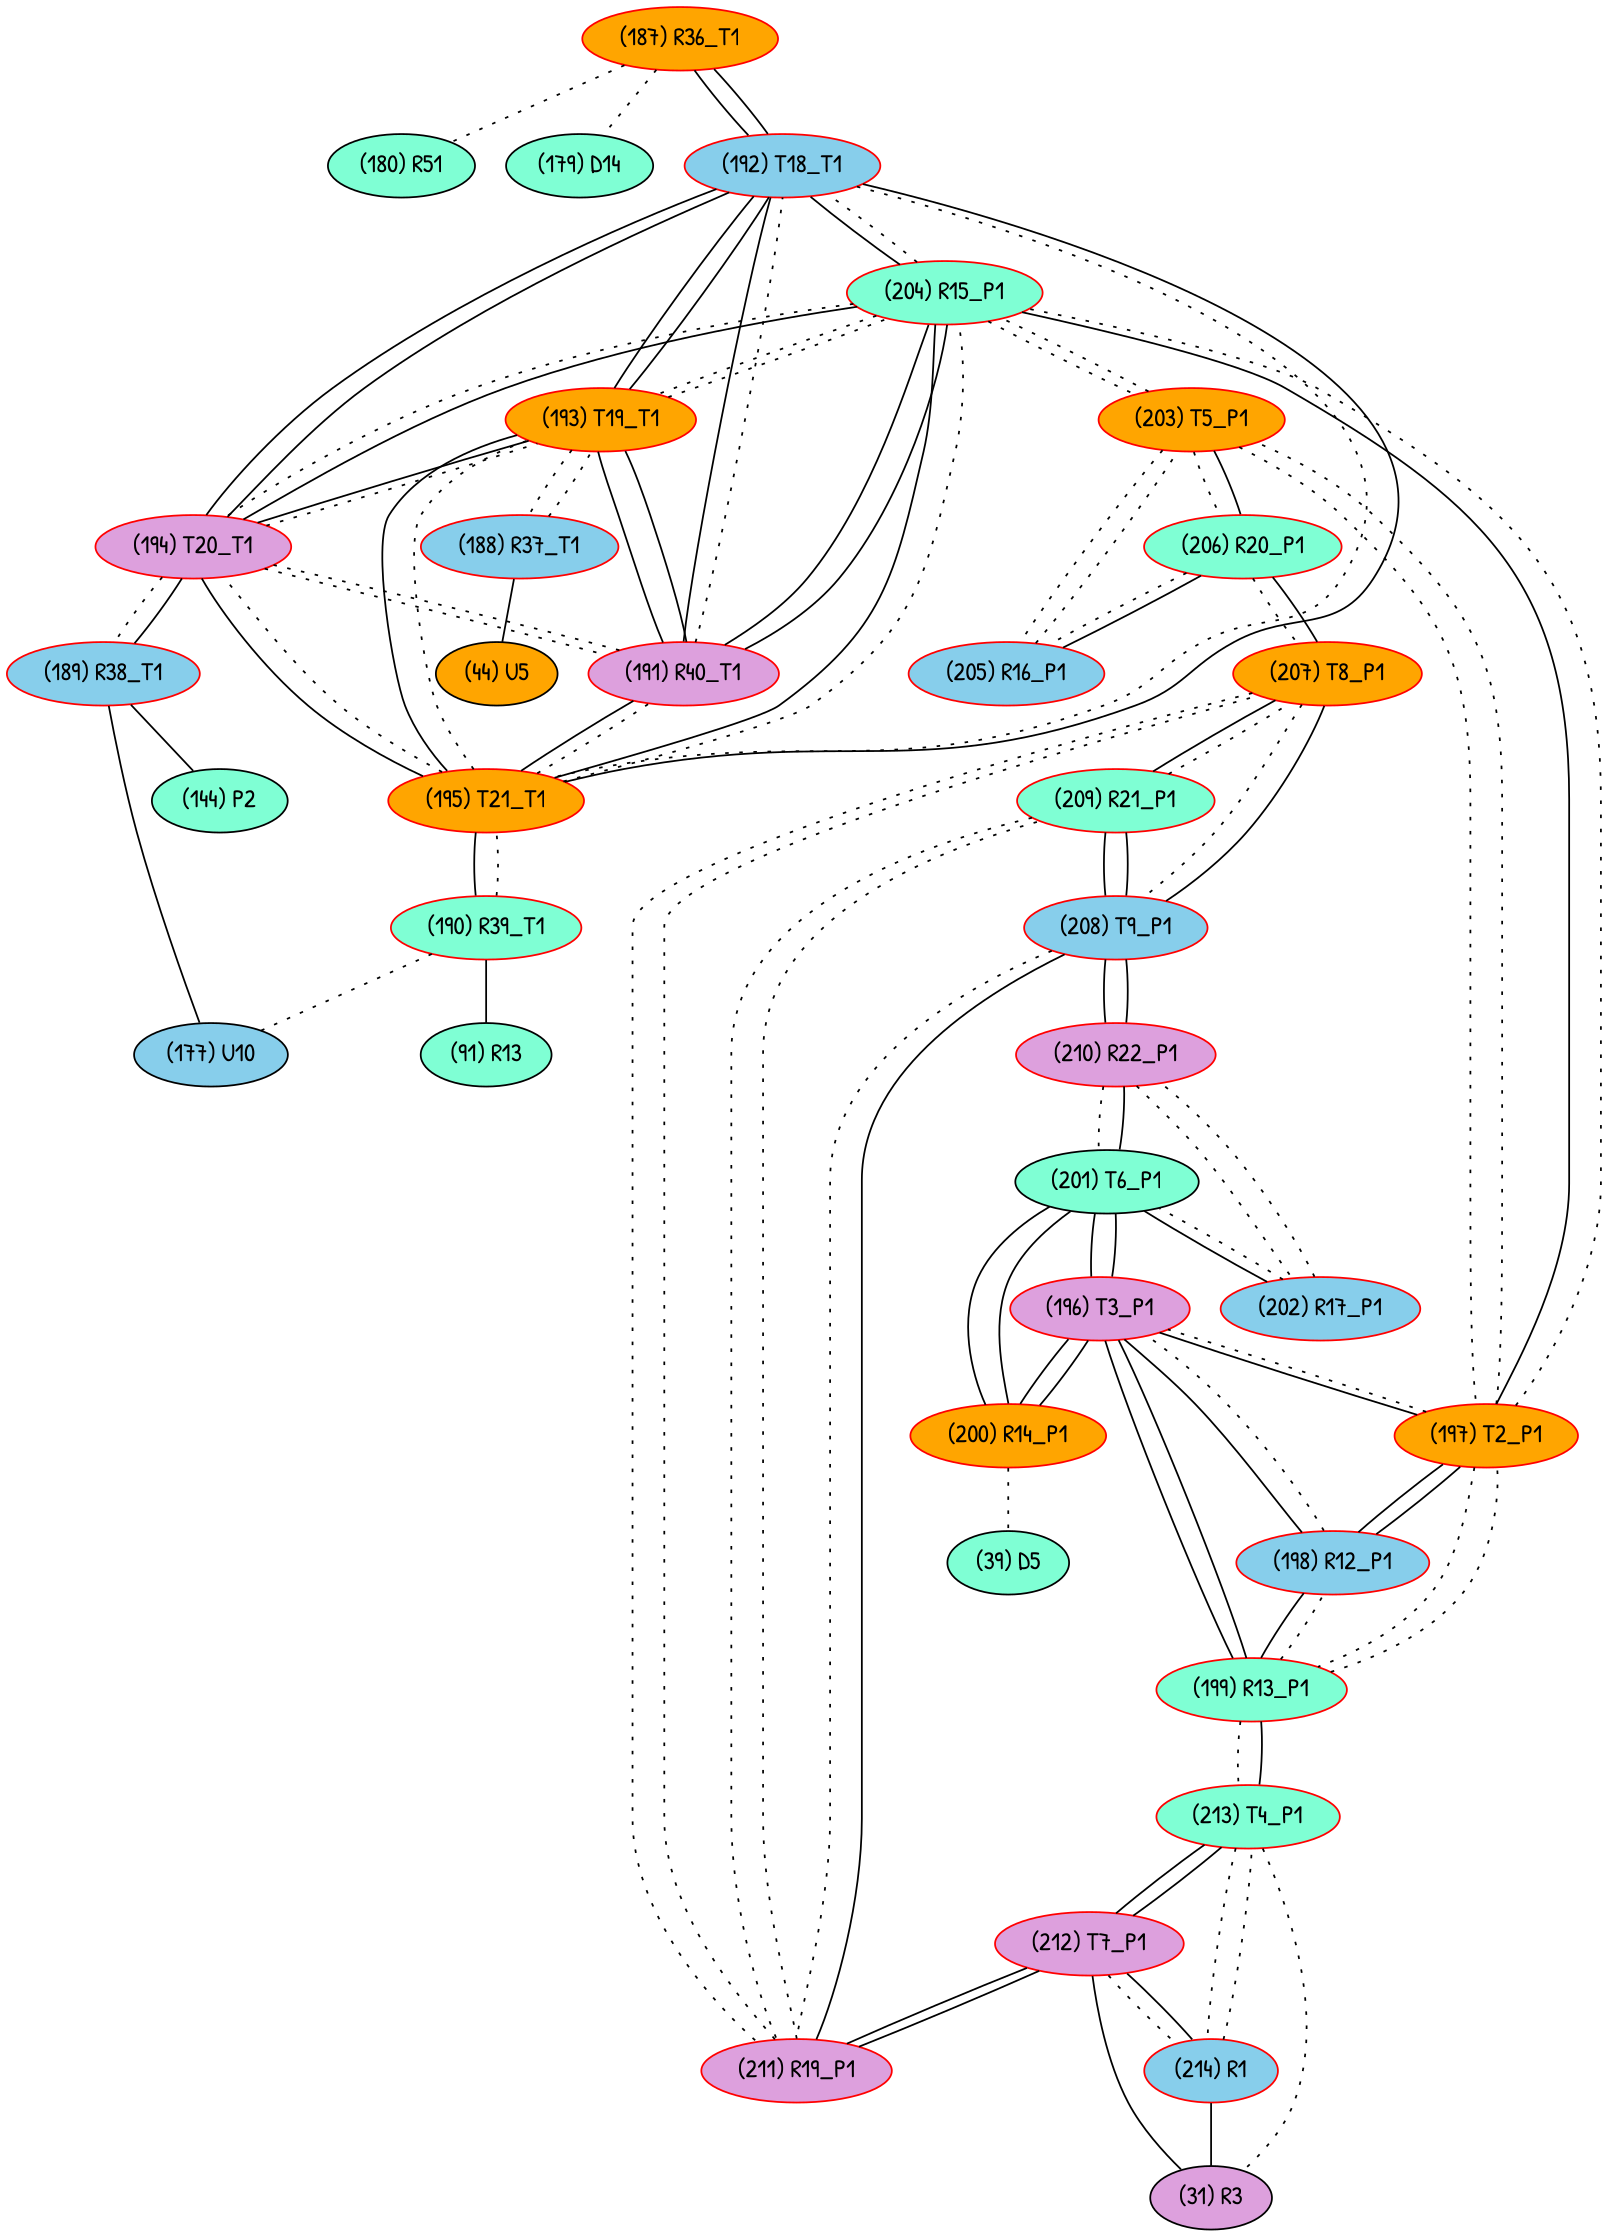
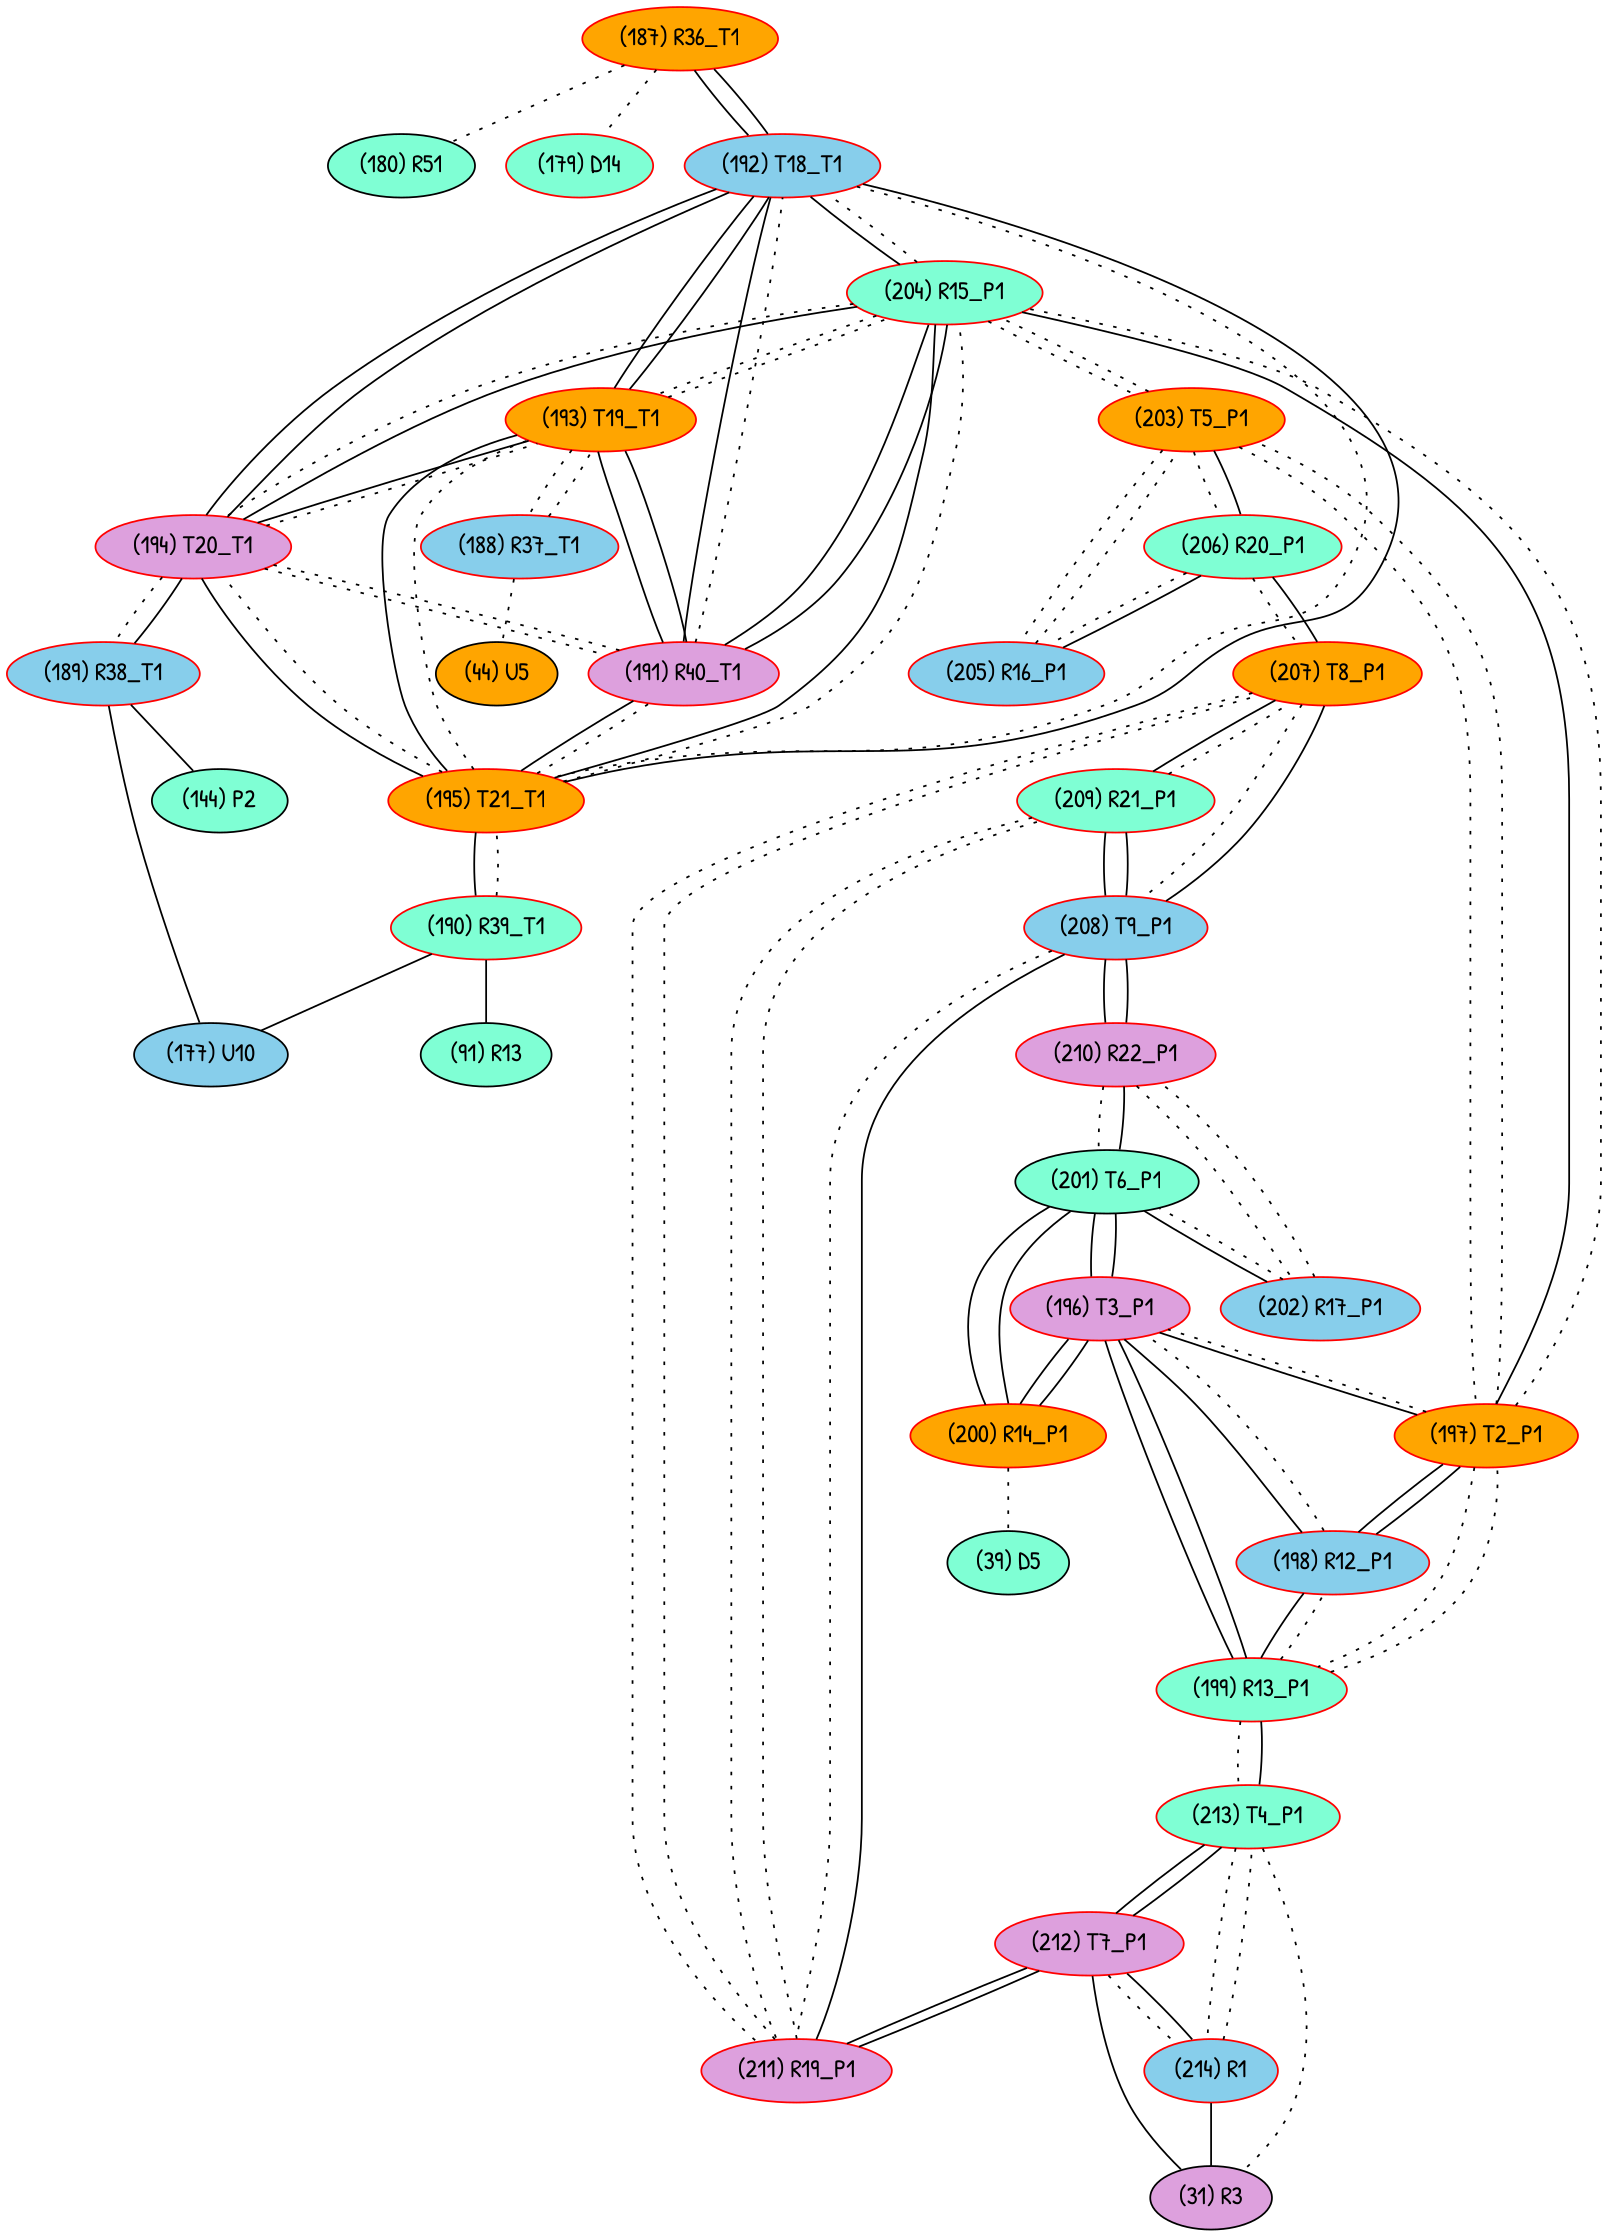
node "(179) D14": color black -> red
edge "(188) R37_T1" -- "(44) U5": style solid -> dotted
edge "(190) R39_T1" -- "(177) U10": style dotted -> solid
